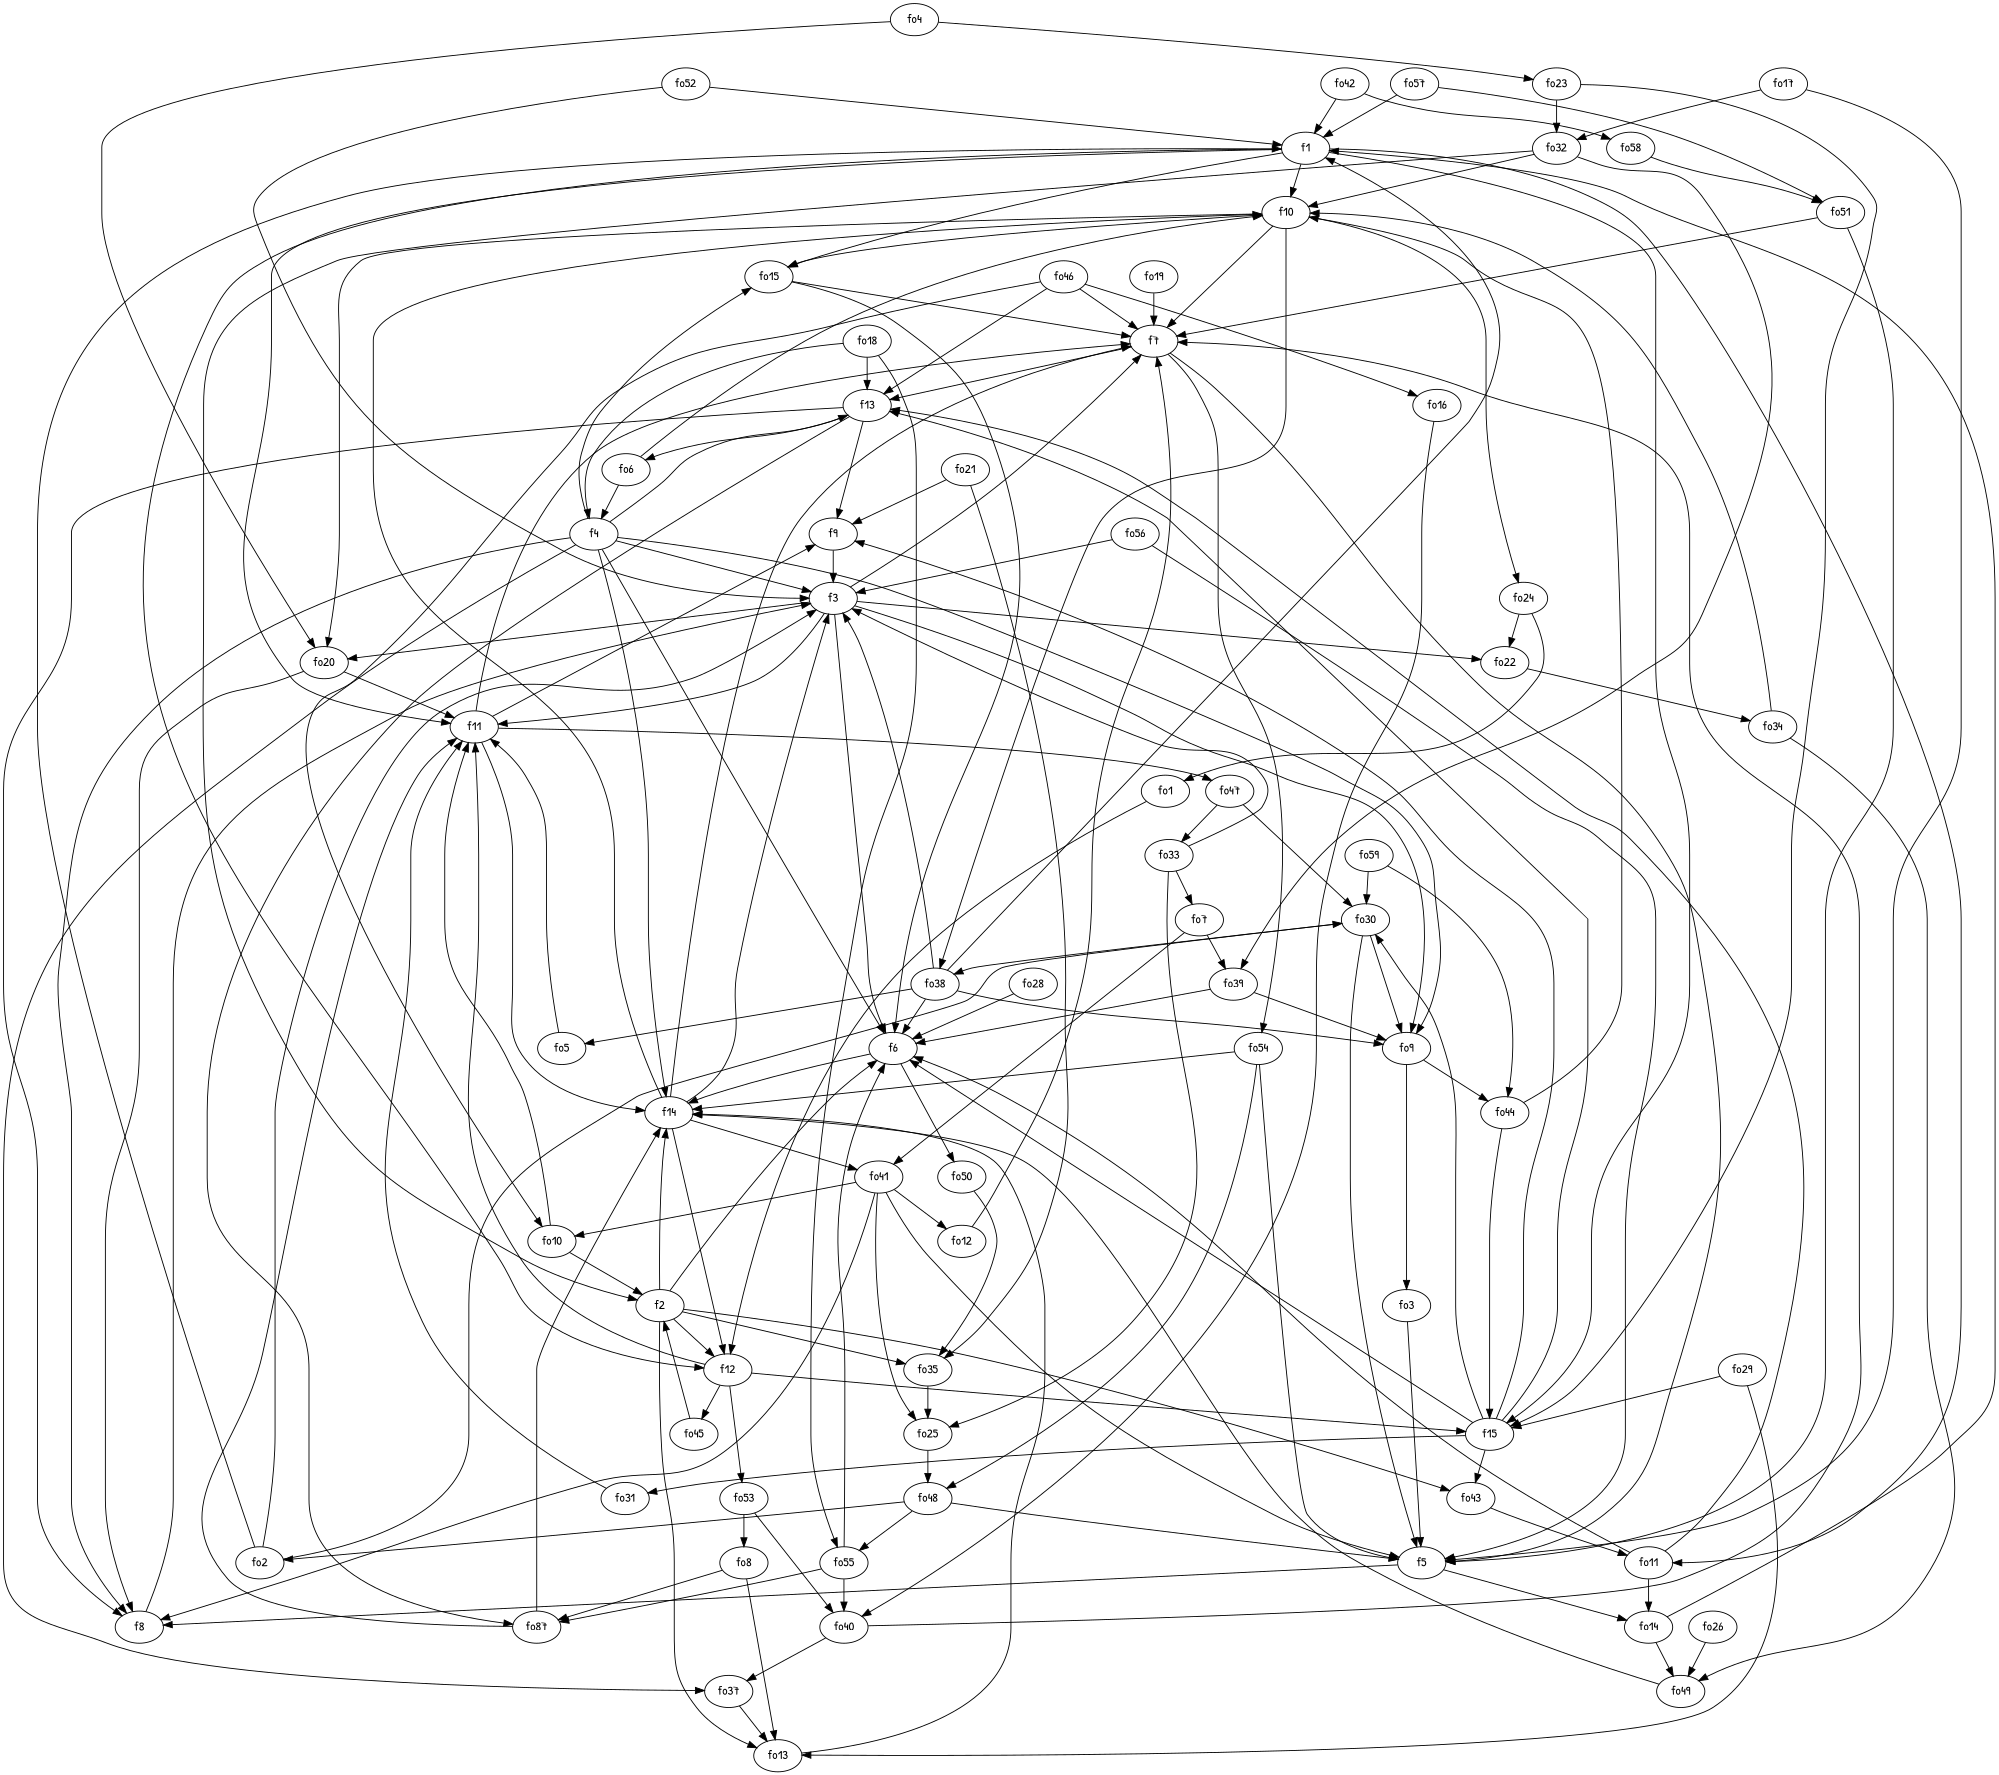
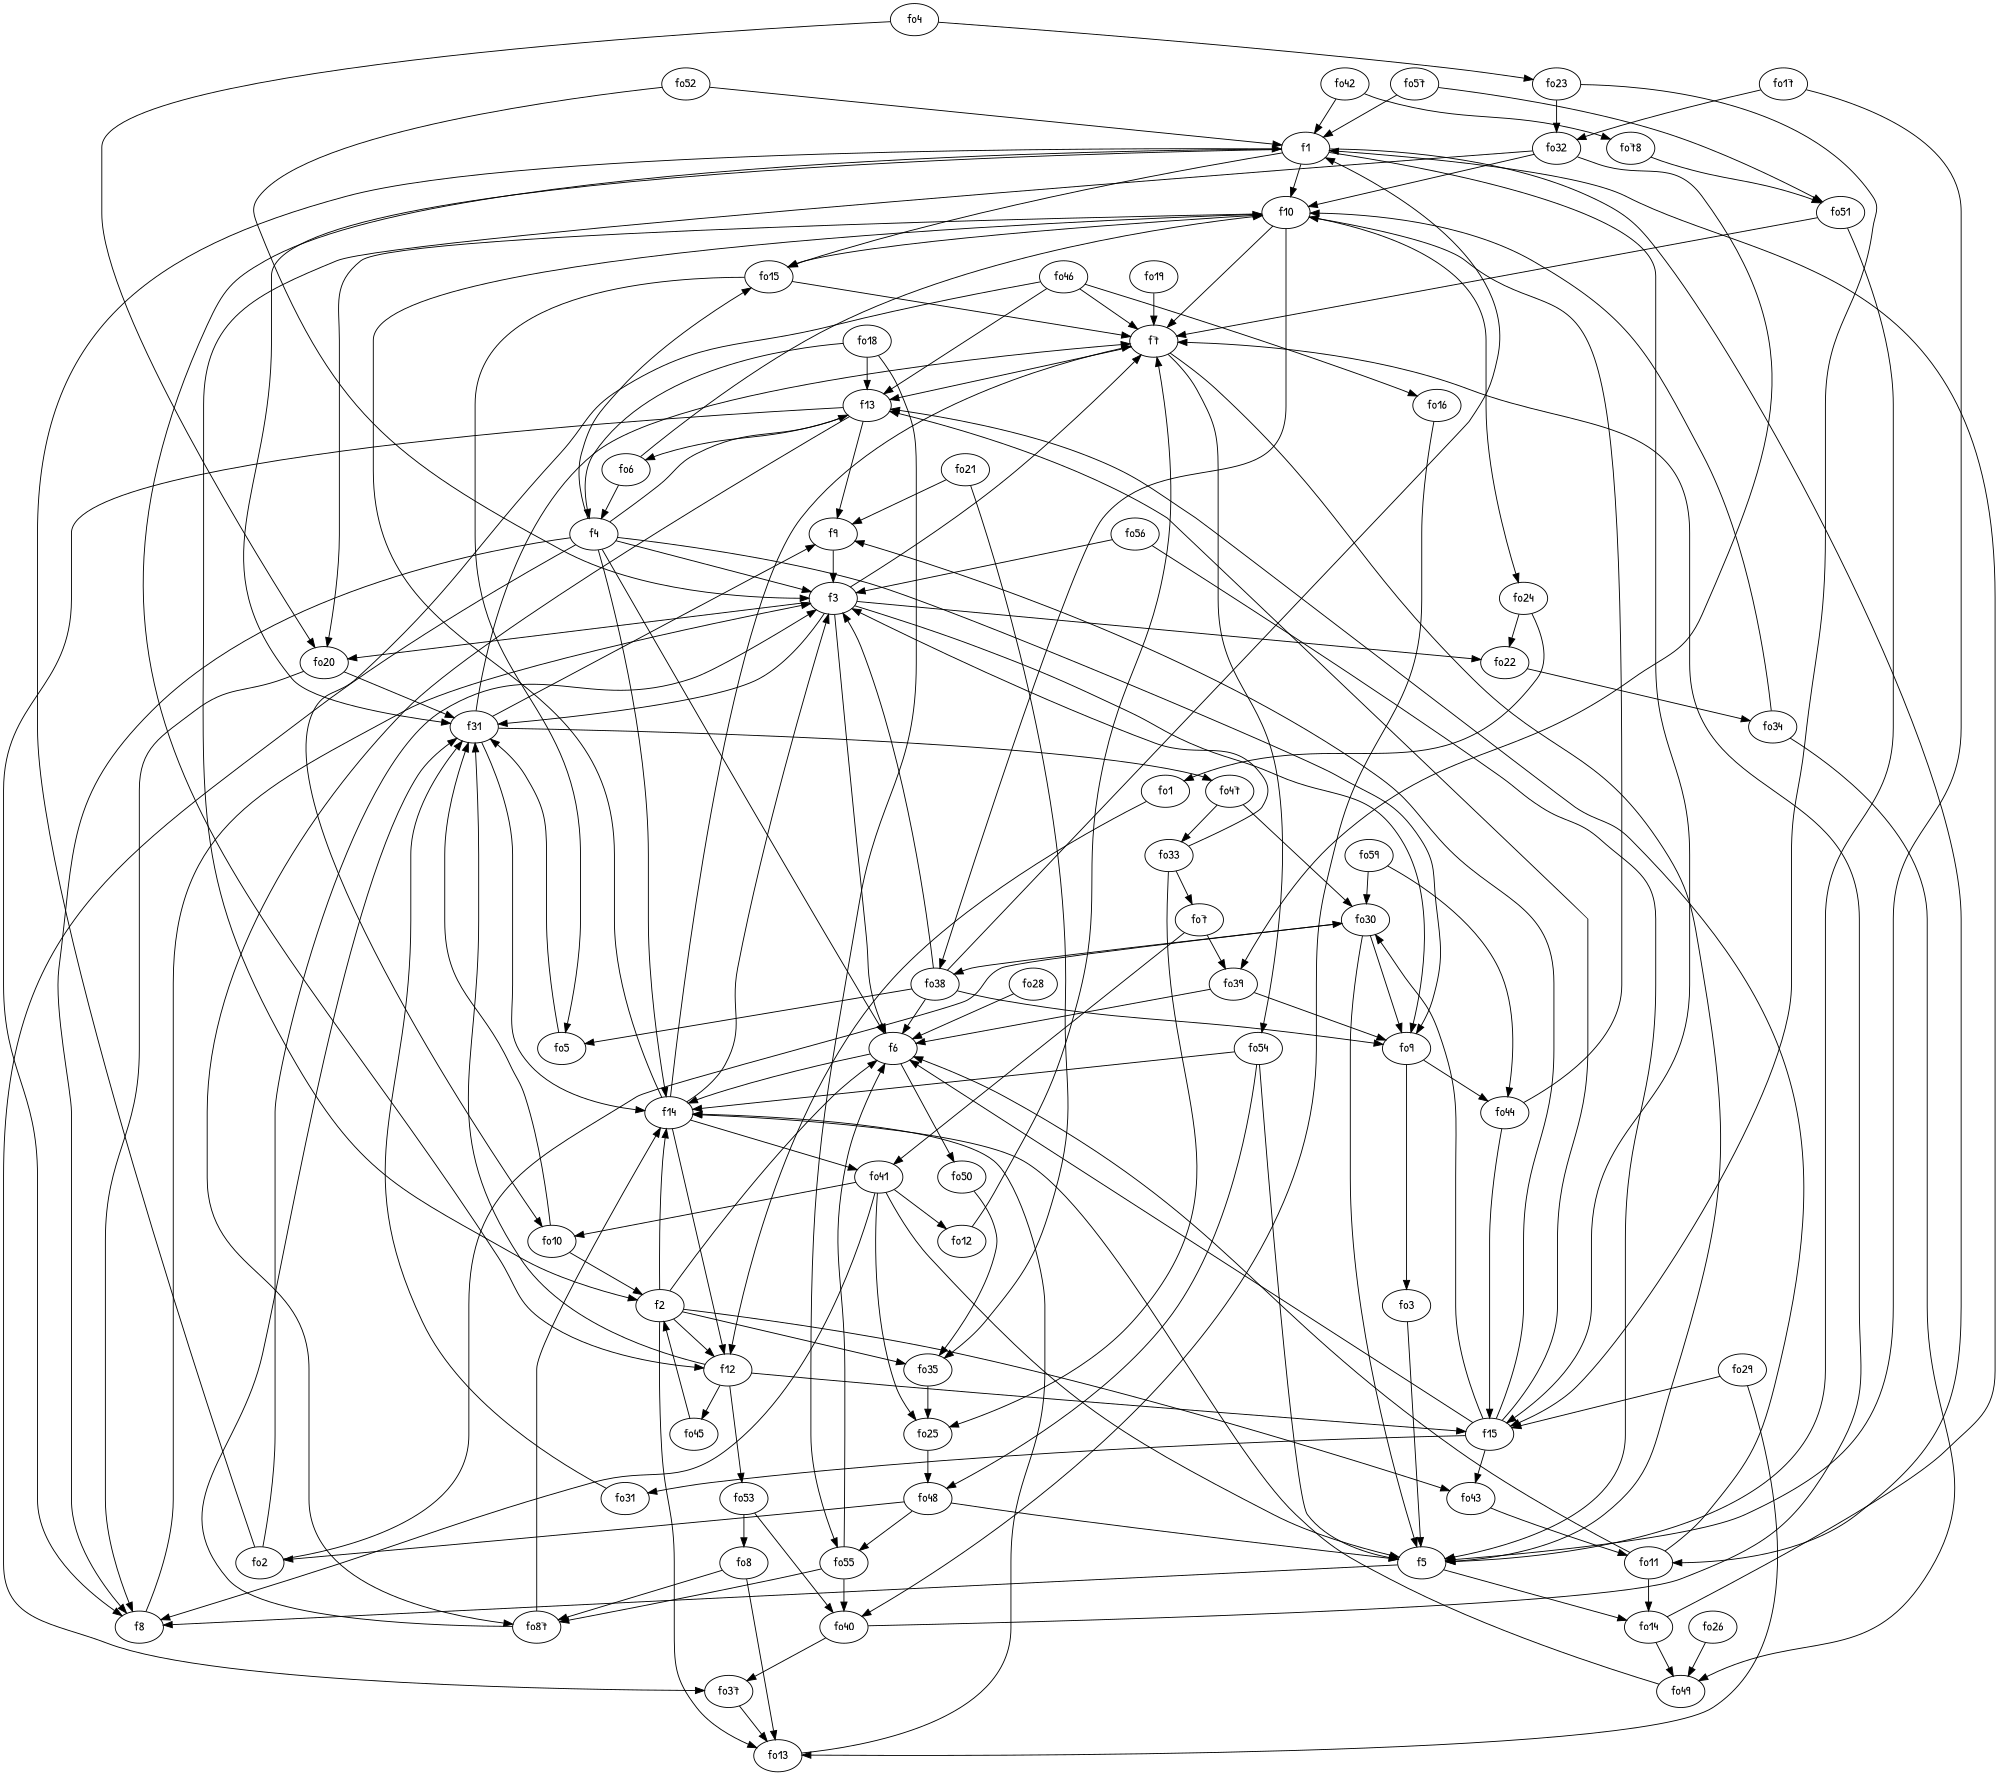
node "fo58": label "fo58" -> "fo78"
edge "fo15" -> "f6": now "fo15" -> "fo5"
node "f11": label "f11" -> "f31"
